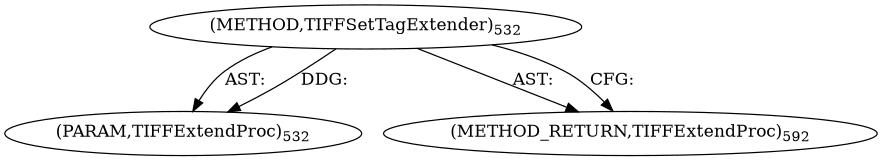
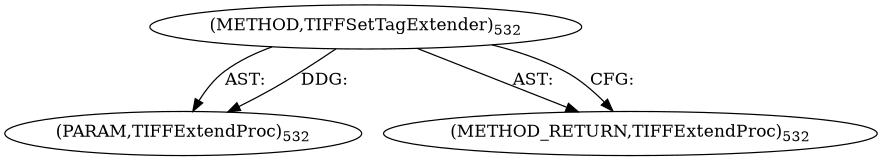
node "(METHOD_RETURN,TIFFExtendProc)": text "592" -> "532"
